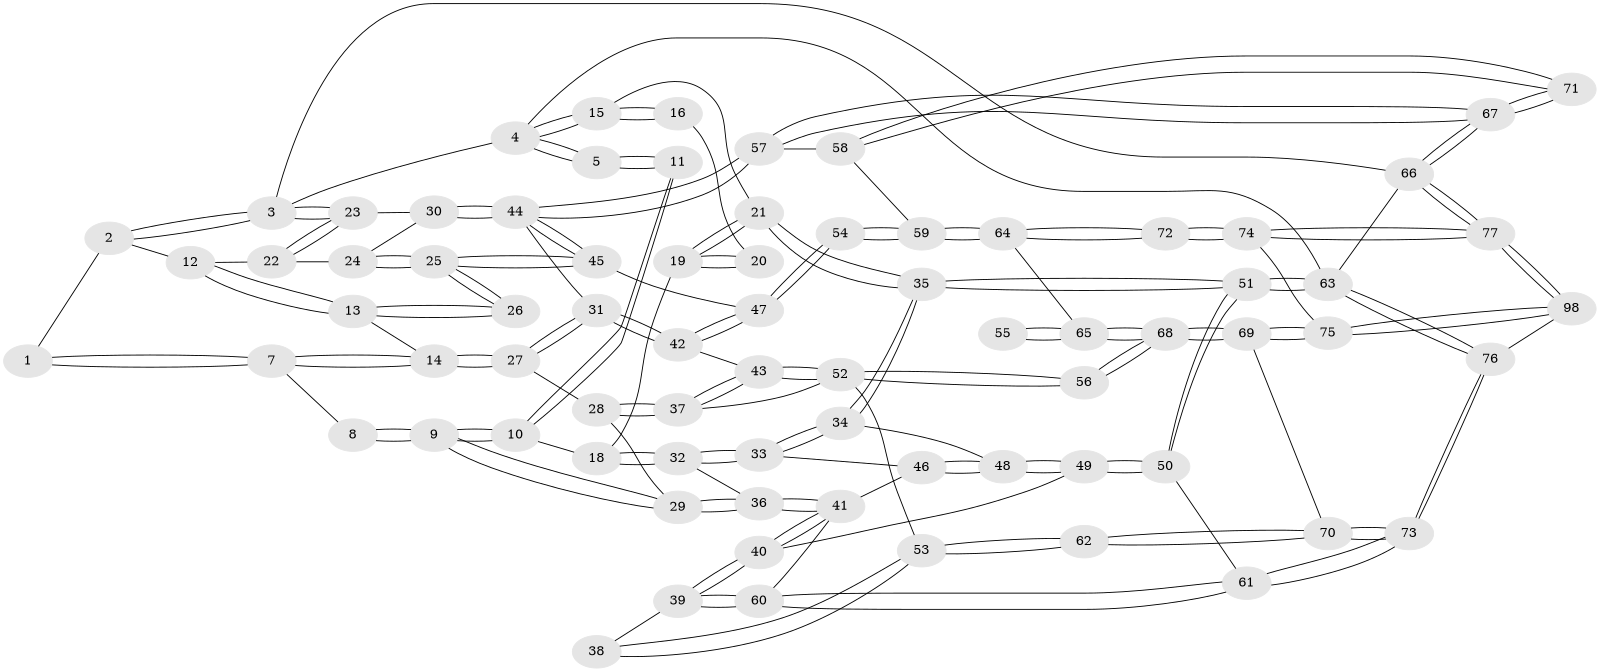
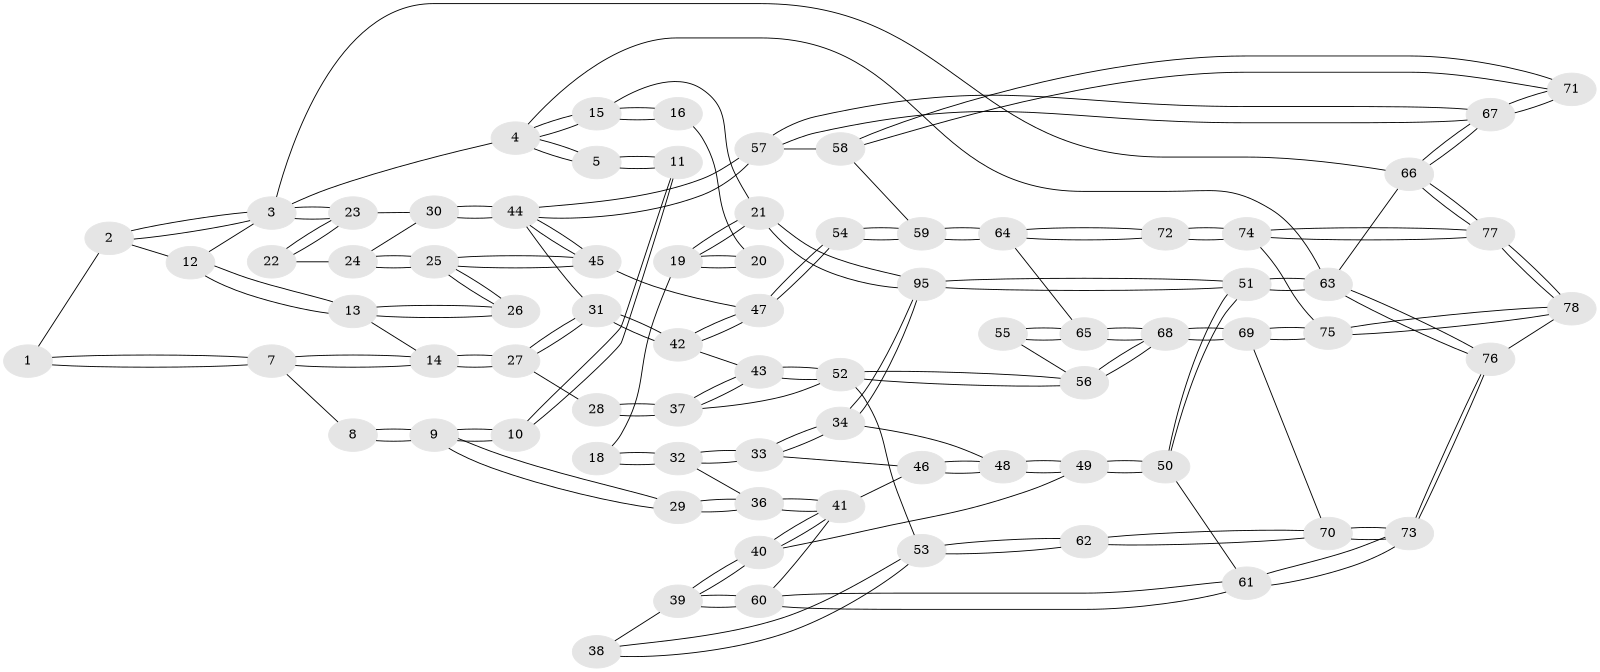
edge "22" -- "12": now "3" -- "12"
node "35": label "35" -> "95"
node "98": label "98" -> "78"
edge "55" -- "56": added
edge "10" -- "18": removed
edge "28" -- "29": removed
